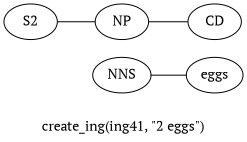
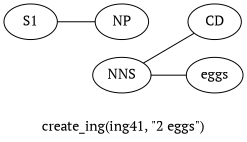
node "S2": label "S2" -> "S1"
edge "NP" -- "CD": now "NNS" -- "CD"
